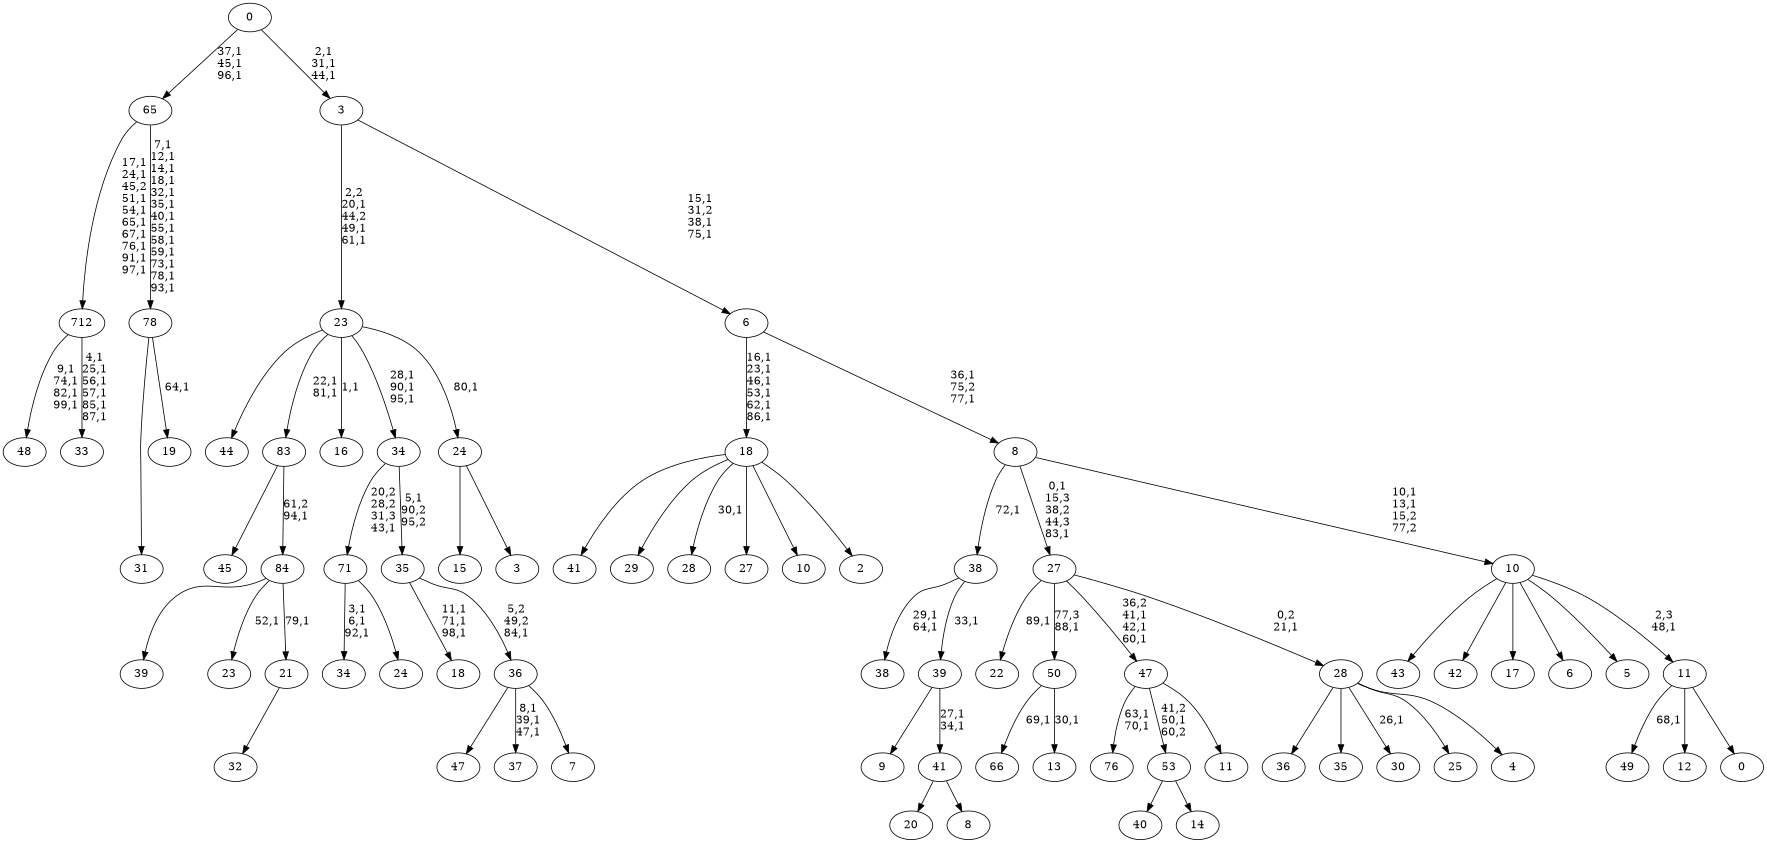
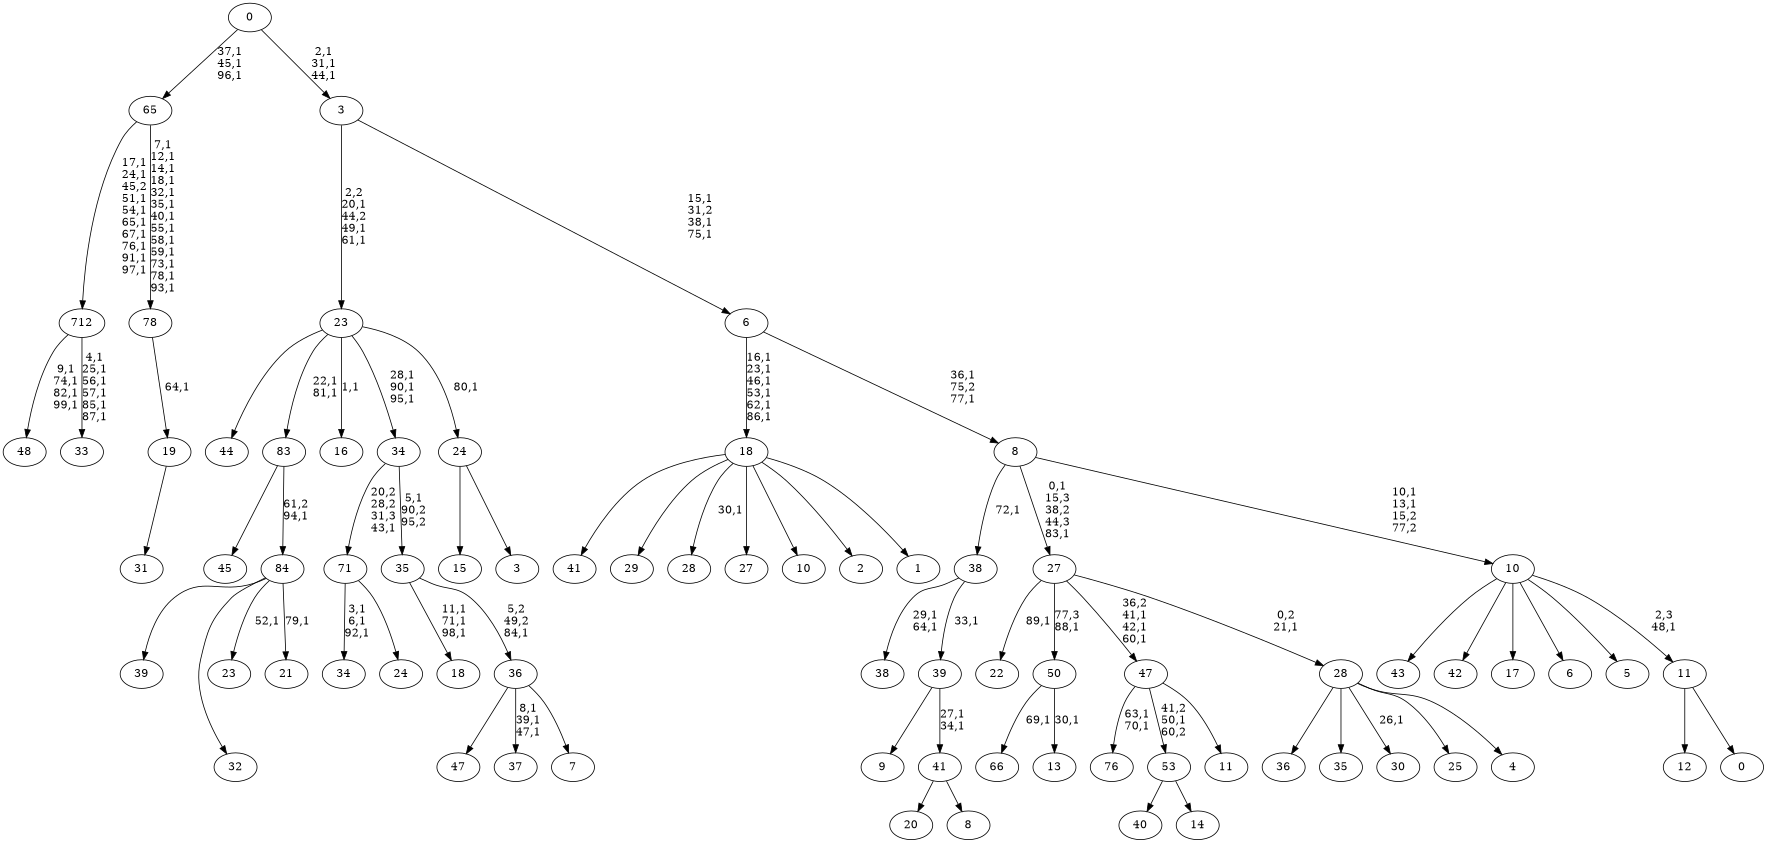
edge "78" -> "31": now "19" -> "31"
node "1": added
edge "21" -> "32": now "84" -> "32"
node "49": removed
